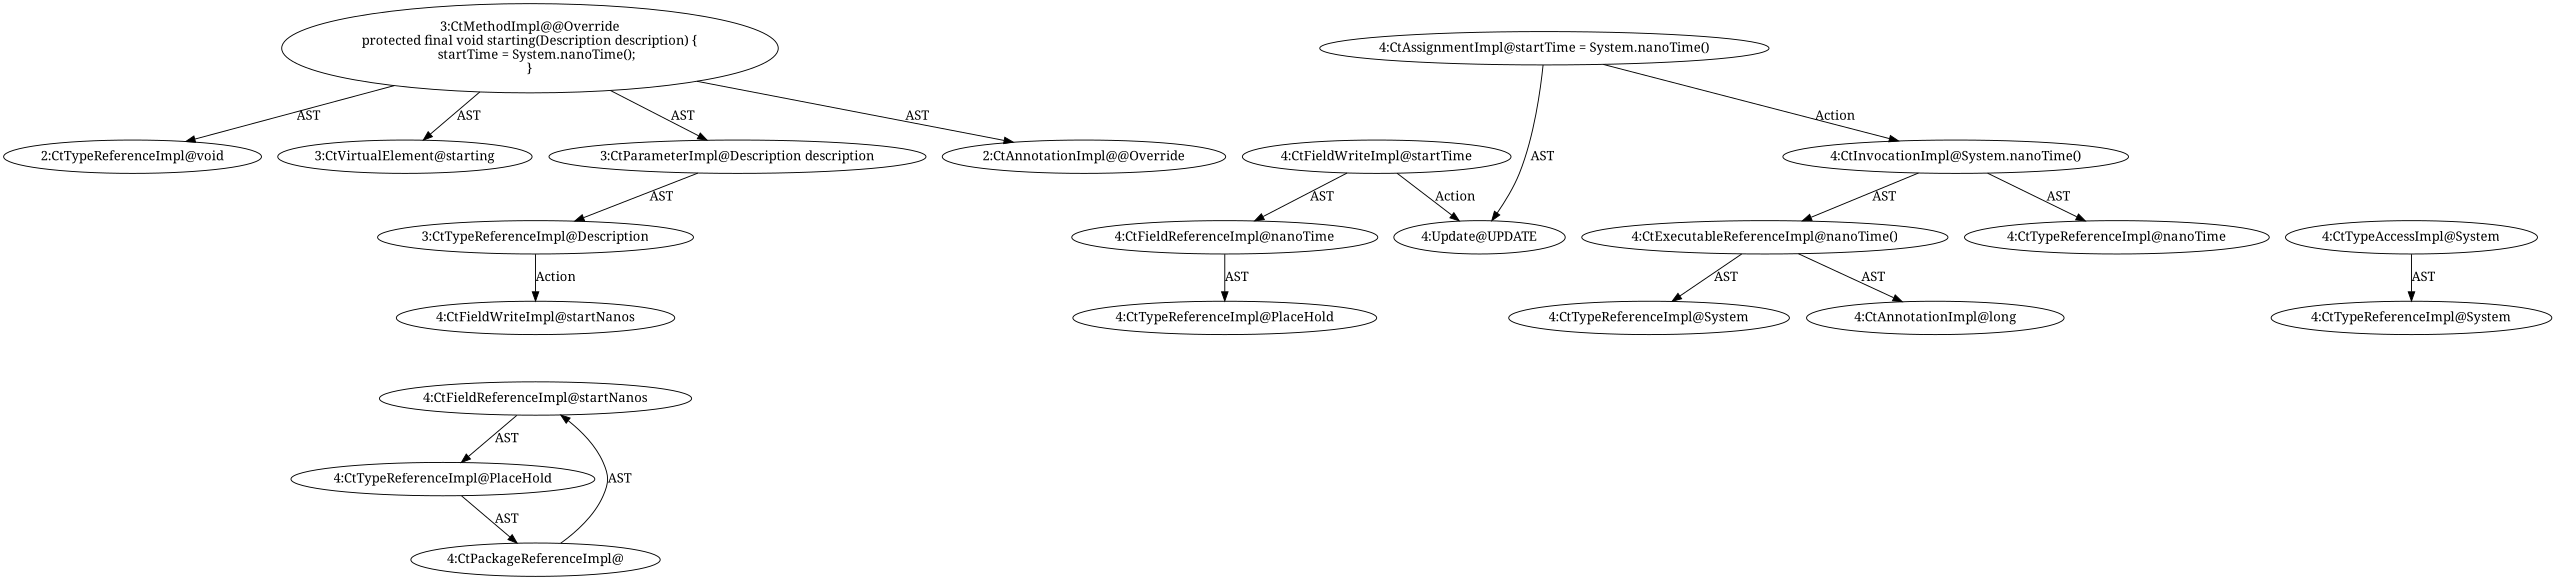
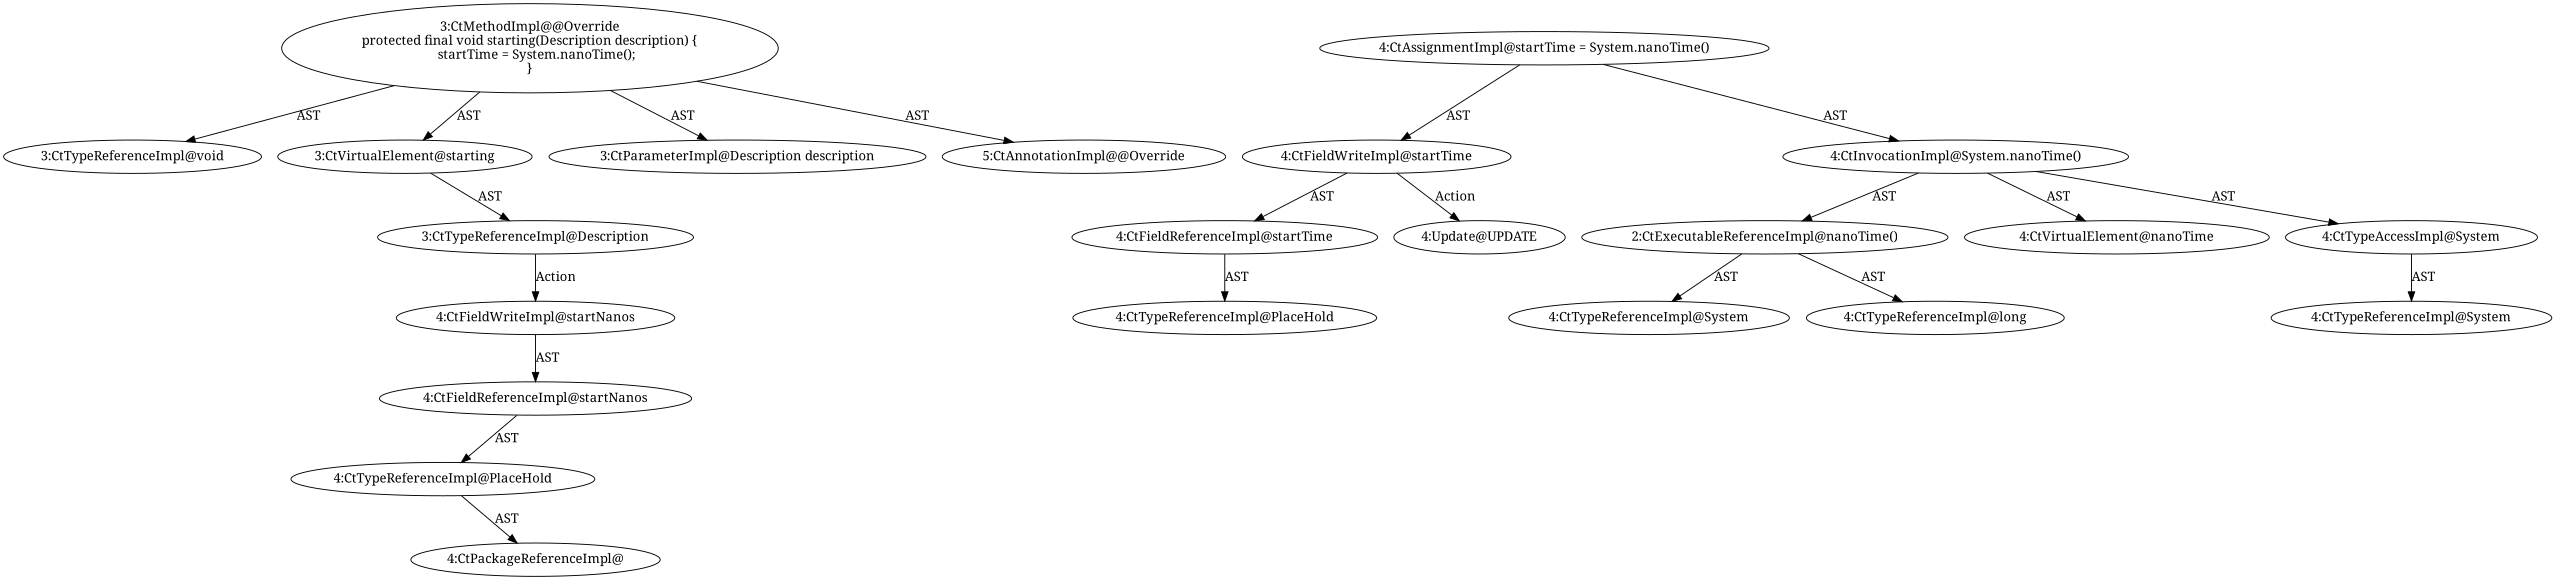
edge "4:CtAssignmentImpl@startTime = System.nanoTime()" -> "4:CtInvocationImpl@System.nanoTime()": label "Action" -> "AST"
edge "4:CtAssignmentImpl@startTime = System.nanoTime()" -> "4:Update@UPDATE": now "4:CtAssignmentImpl@startTime = System.nanoTime()" -> "4:CtFieldWriteImpl@startTime"
node "2:CtTypeReferenceImpl@void": label "2:CtTypeReferenceImpl@void" -> "3:CtTypeReferenceImpl@void"
node "2:CtAnnotationImpl@@Override": label "2:CtAnnotationImpl@@Override" -> "5:CtAnnotationImpl@@Override"
edge "3:CtParameterImpl@Description description" -> "3:CtTypeReferenceImpl@Description": now "3:CtVirtualElement@starting" -> "3:CtTypeReferenceImpl@Description"
edge "4:CtInvocationImpl@System.nanoTime()" -> "4:CtTypeAccessImpl@System": added, label "AST"
node "4:CtFieldReferenceImpl@nanoTime": label "4:CtFieldReferenceImpl@nanoTime" -> "4:CtFieldReferenceImpl@startTime"
node "4:CtExecutableReferenceImpl@nanoTime()": label "4:CtExecutableReferenceImpl@nanoTime()" -> "2:CtExecutableReferenceImpl@nanoTime()"
node "4:CtTypeReferenceImpl@nanoTime": label "4:CtTypeReferenceImpl@nanoTime" -> "4:CtVirtualElement@nanoTime"
node "4:CtAnnotationImpl@long": label "4:CtAnnotationImpl@long" -> "4:CtTypeReferenceImpl@long"
edge "4:CtPackageReferenceImpl@" -> "4:CtFieldReferenceImpl@startNanos": now "4:CtFieldWriteImpl@startNanos" -> "4:CtFieldReferenceImpl@startNanos"
